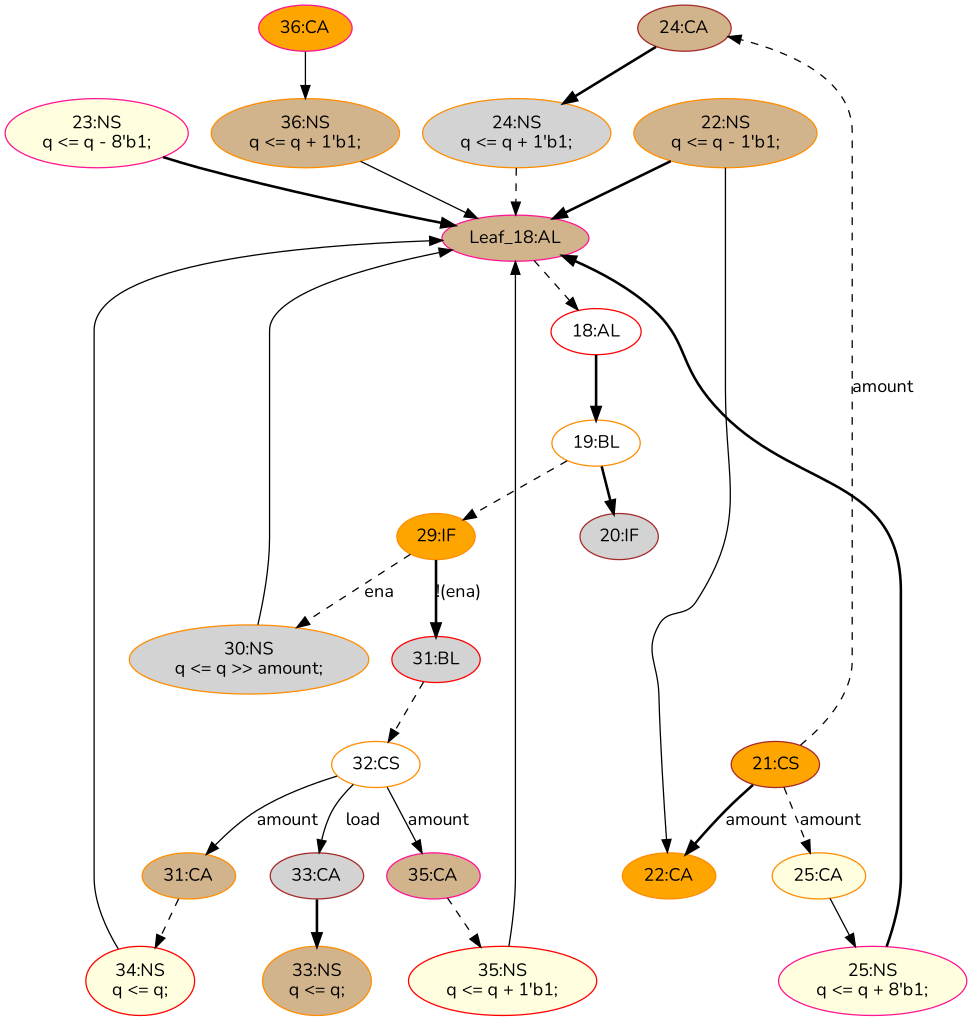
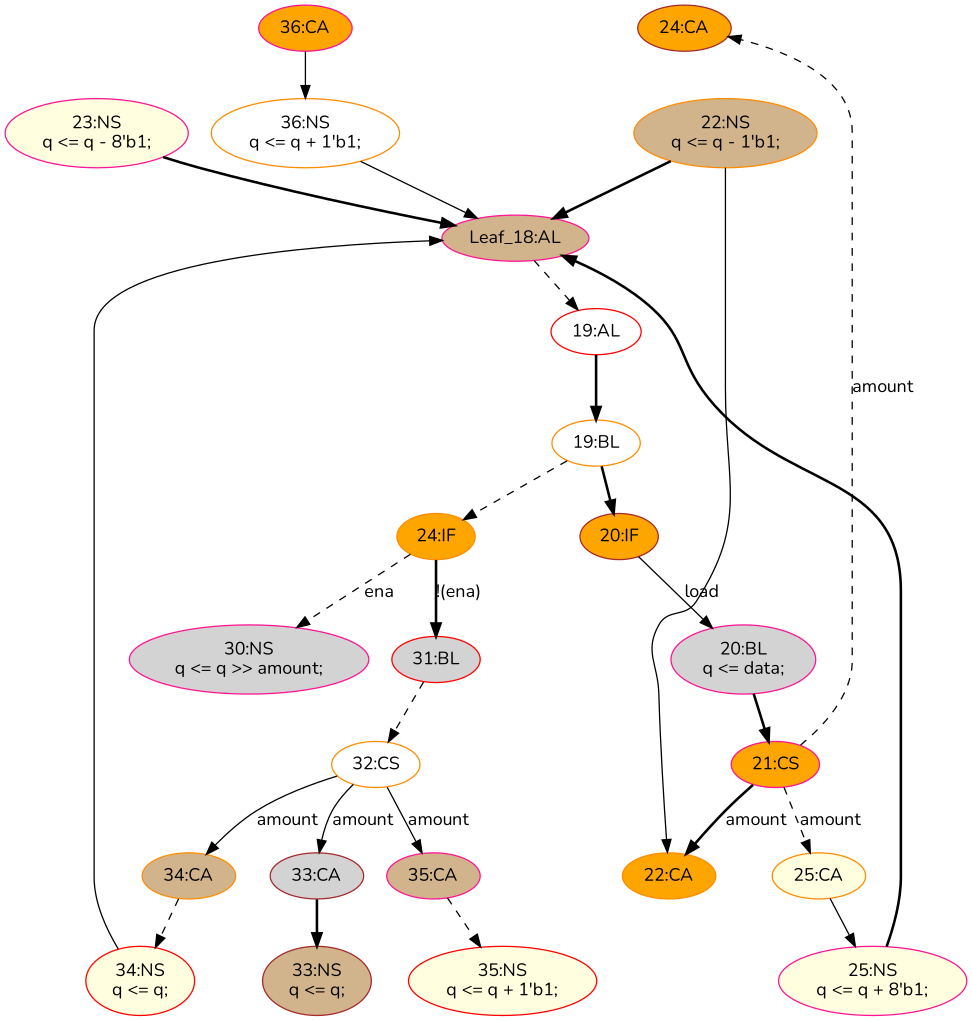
node "24:CA": fillcolor tan -> orange
node "36:NS q <= q + 1'b1;": fillcolor tan -> white
node "24:NS q <= q + 1'b1;": removed
node "18:AL": label "18:AL" -> "19:AL"
edge "30:NS q <= q >> amount;" -> "Leaf_18:AL": removed
node "29:IF": label "29:IF" -> "24:IF"
node "20:IF": fillcolor lightgrey -> orange
edge "35:NS q <= q + 1'b1;" -> "Leaf_18:AL": removed
node "30:NS q <= q >> amount;": color darkorange -> deeppink
node "20:BL q <= data;": added
node "21:CS": color brown -> deeppink
edge "32:CS" -> "33:CA": label "load" -> "amount"
node "31:CA": label "31:CA" -> "34:CA"
node "33:NS q <= q;": color darkorange -> brown
